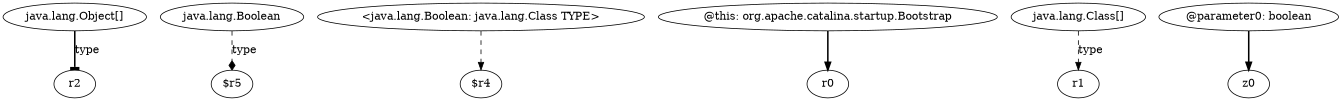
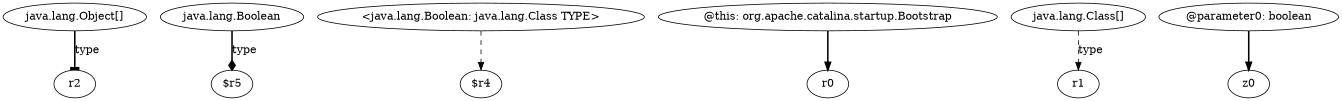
edge "java.lang.Boolean" -> "$r5": style dashed -> bold
